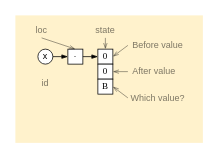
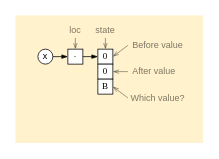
node "loc": moved (42, 30) -> (75, 30)
node "id": removed
